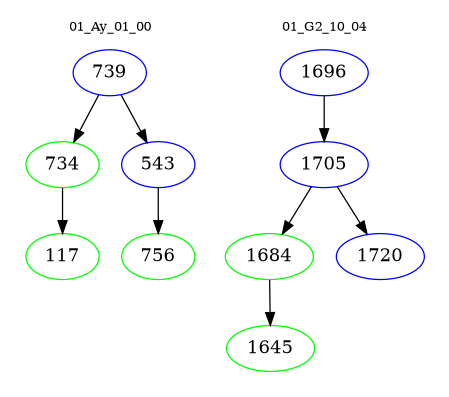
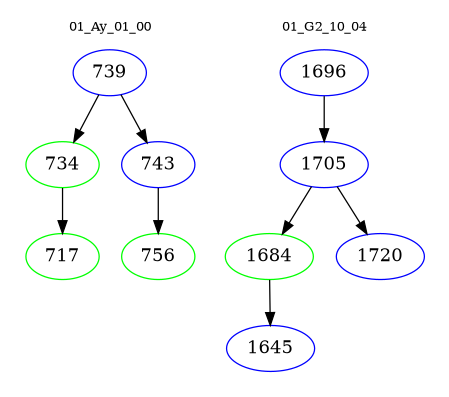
node "543": label "543" -> "743"
node "117": label "117" -> "717"
node "1645": color green -> blue
